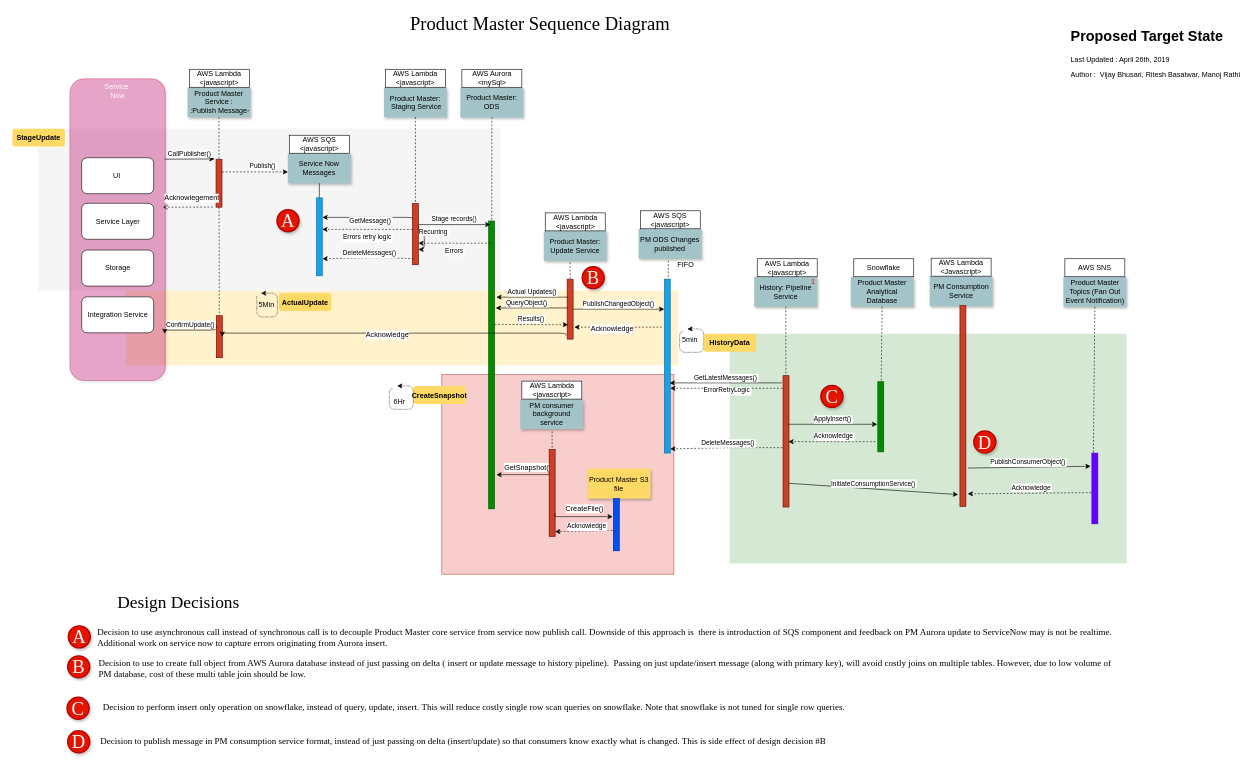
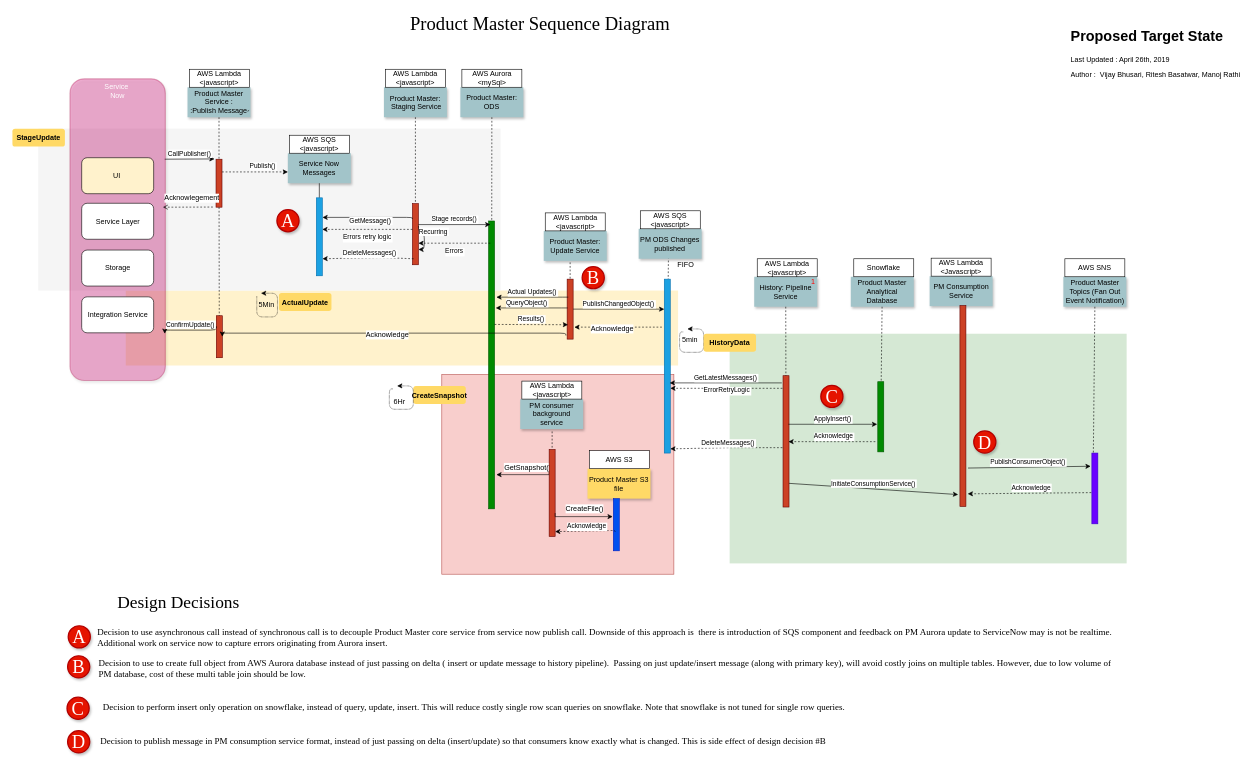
node "UI": fillcolor #ffffff -> #fff2cc
node "AWS S3": added
